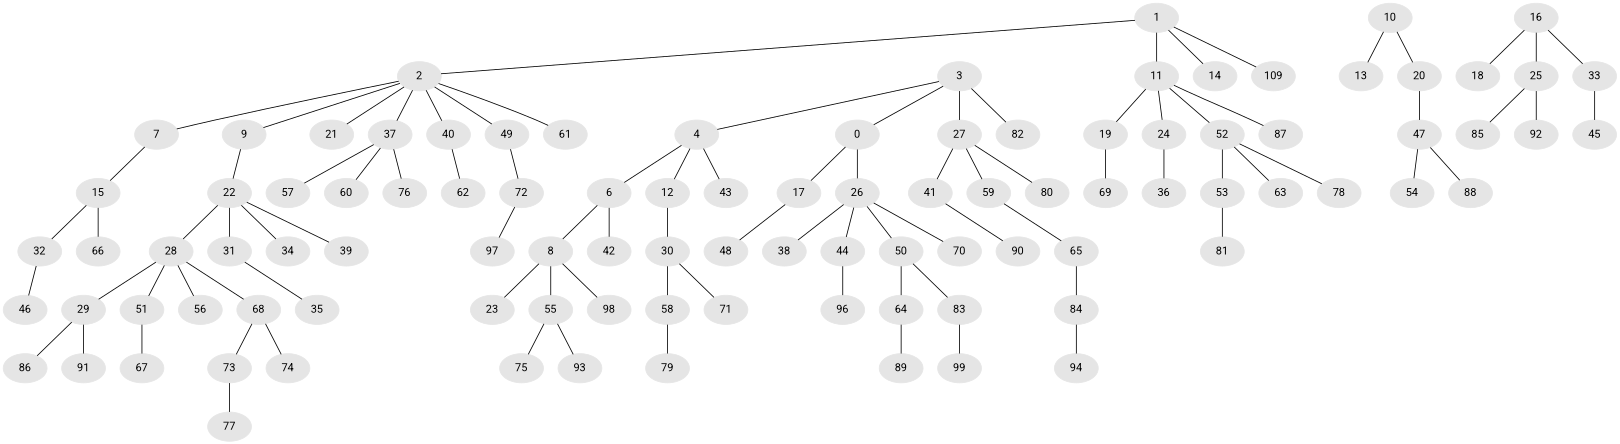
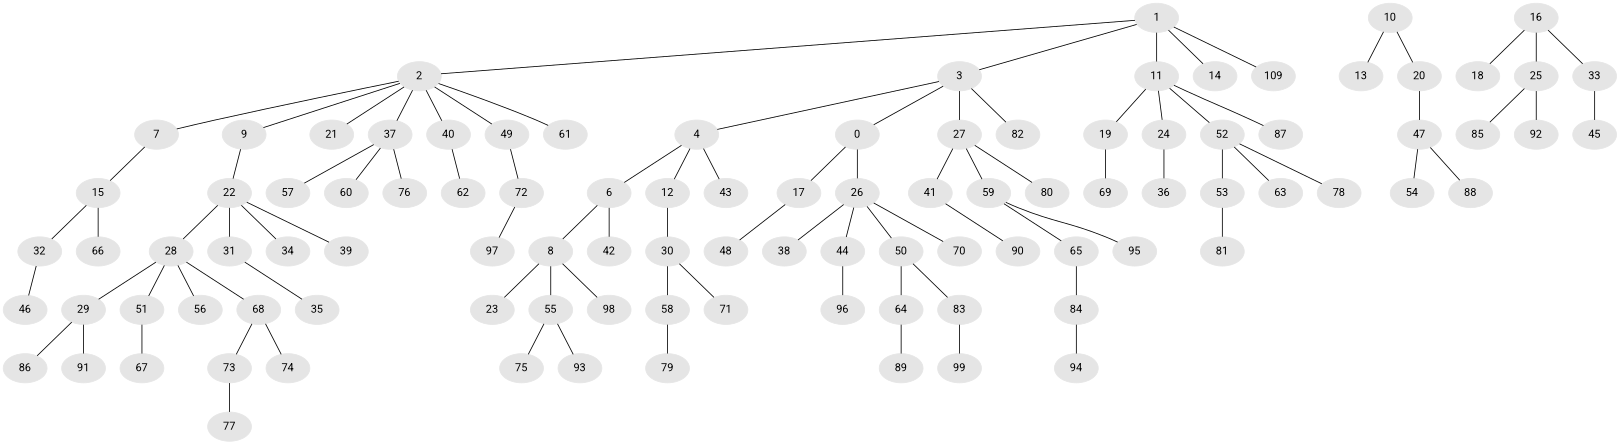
edge "1" -- "3": added
node "95": added
